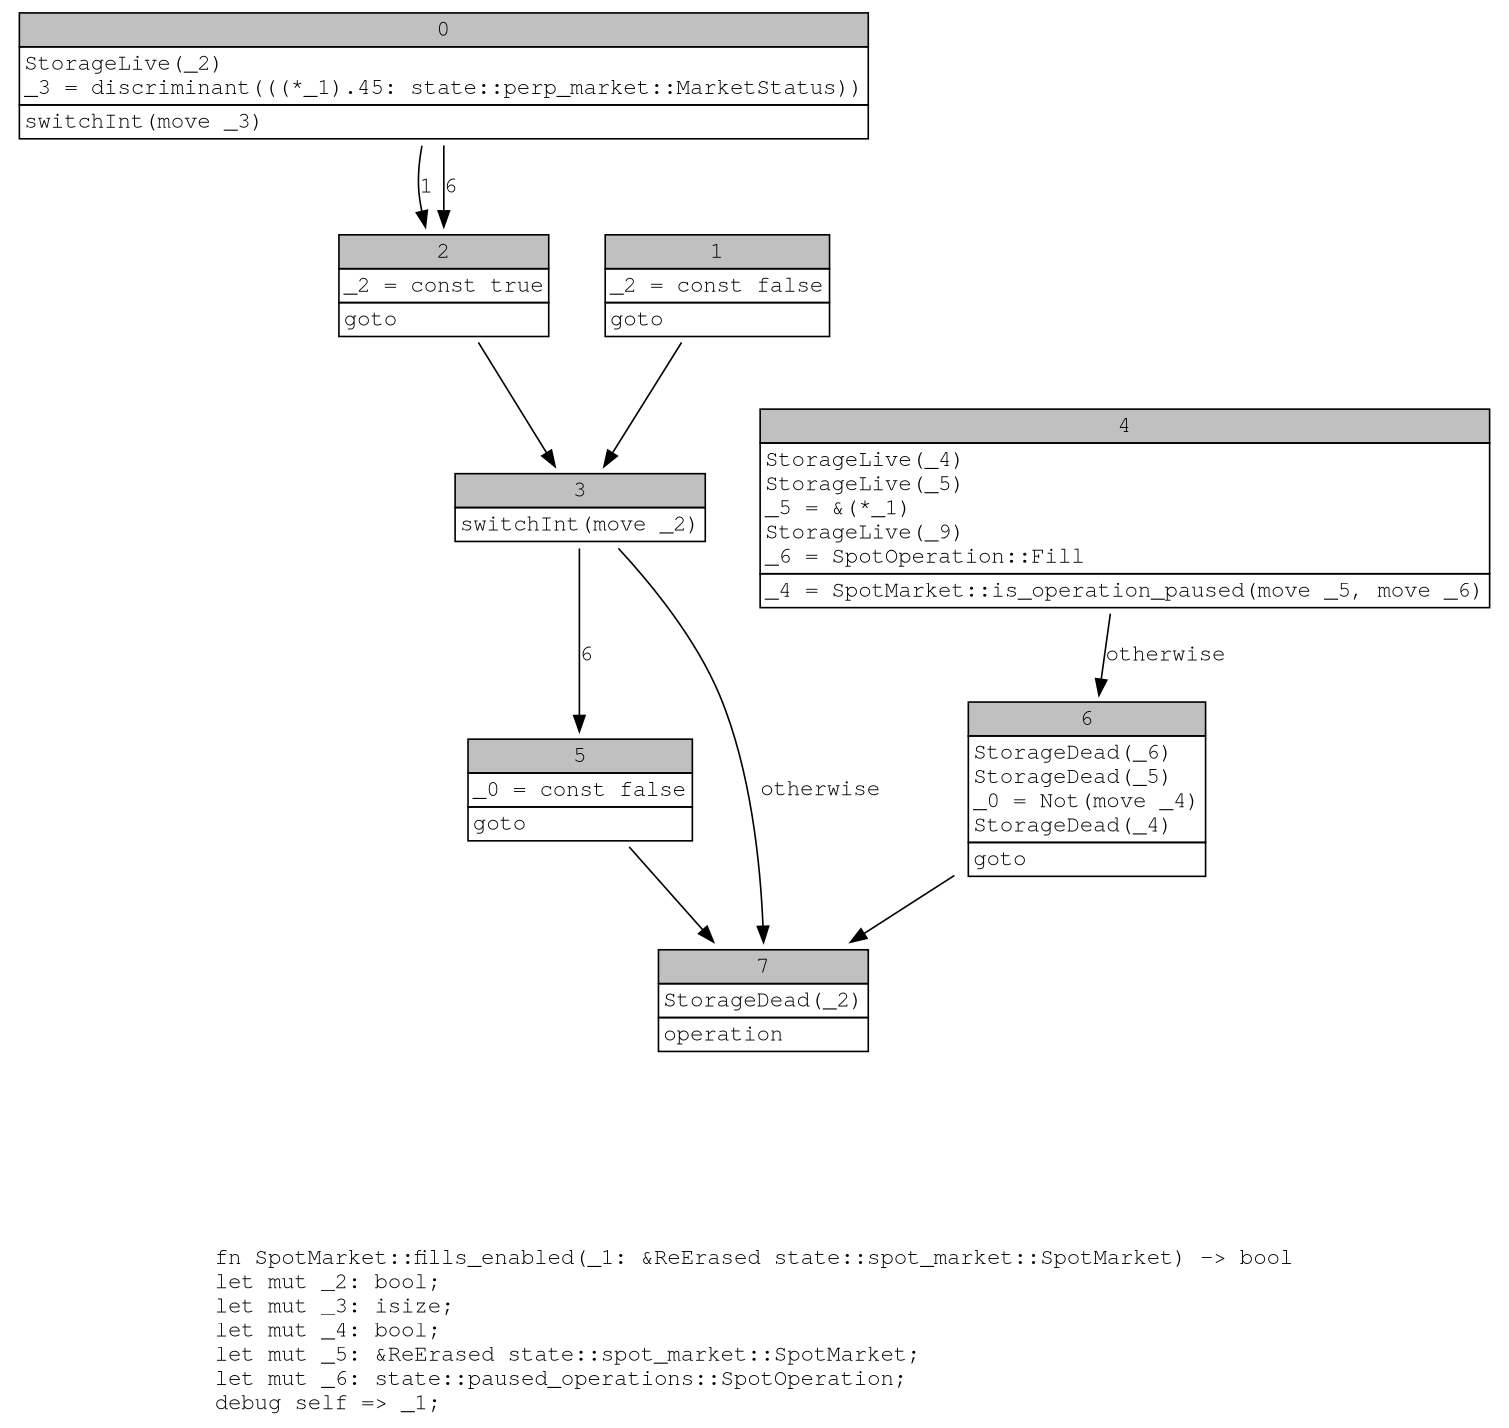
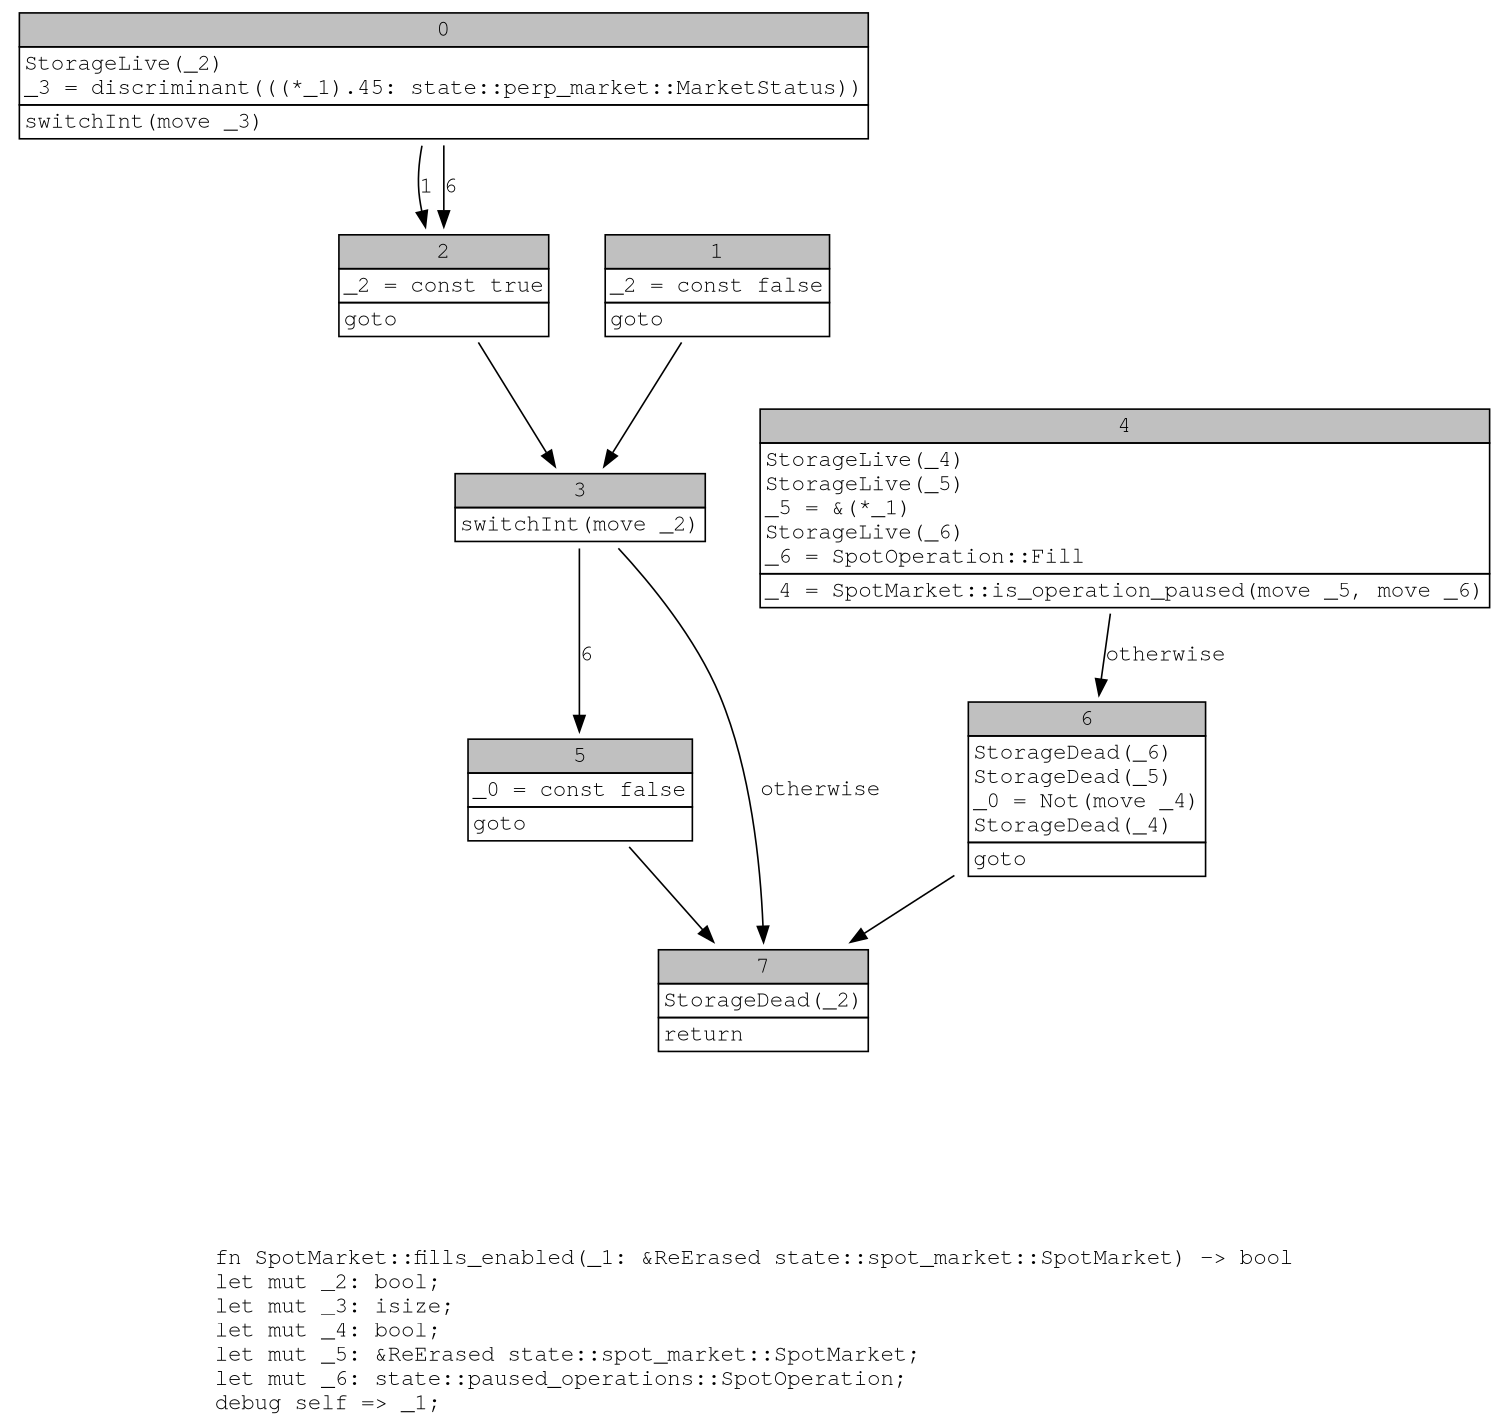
node "4": text "StorageLive(_9)" -> "StorageLive(_6)"
node "7": text "operation" -> "return"
